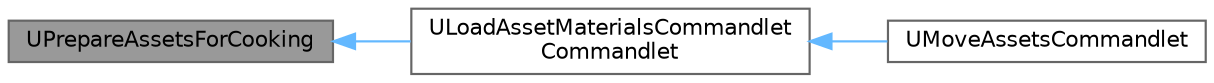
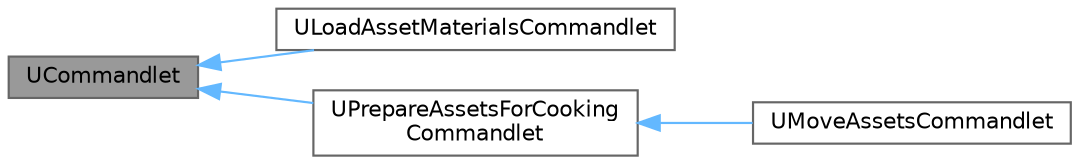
node "ULoadAssetMaterialsCommandlet": added
node "UPrepareAssetsForCooking": label "UPrepareAssetsForCooking" -> "UCommandlet"
node "ULoadAssetMaterialsCommandlet Commandlet": label "ULoadAssetMaterialsCommandlet Commandlet" -> "UPrepareAssetsForCooking Commandlet"
